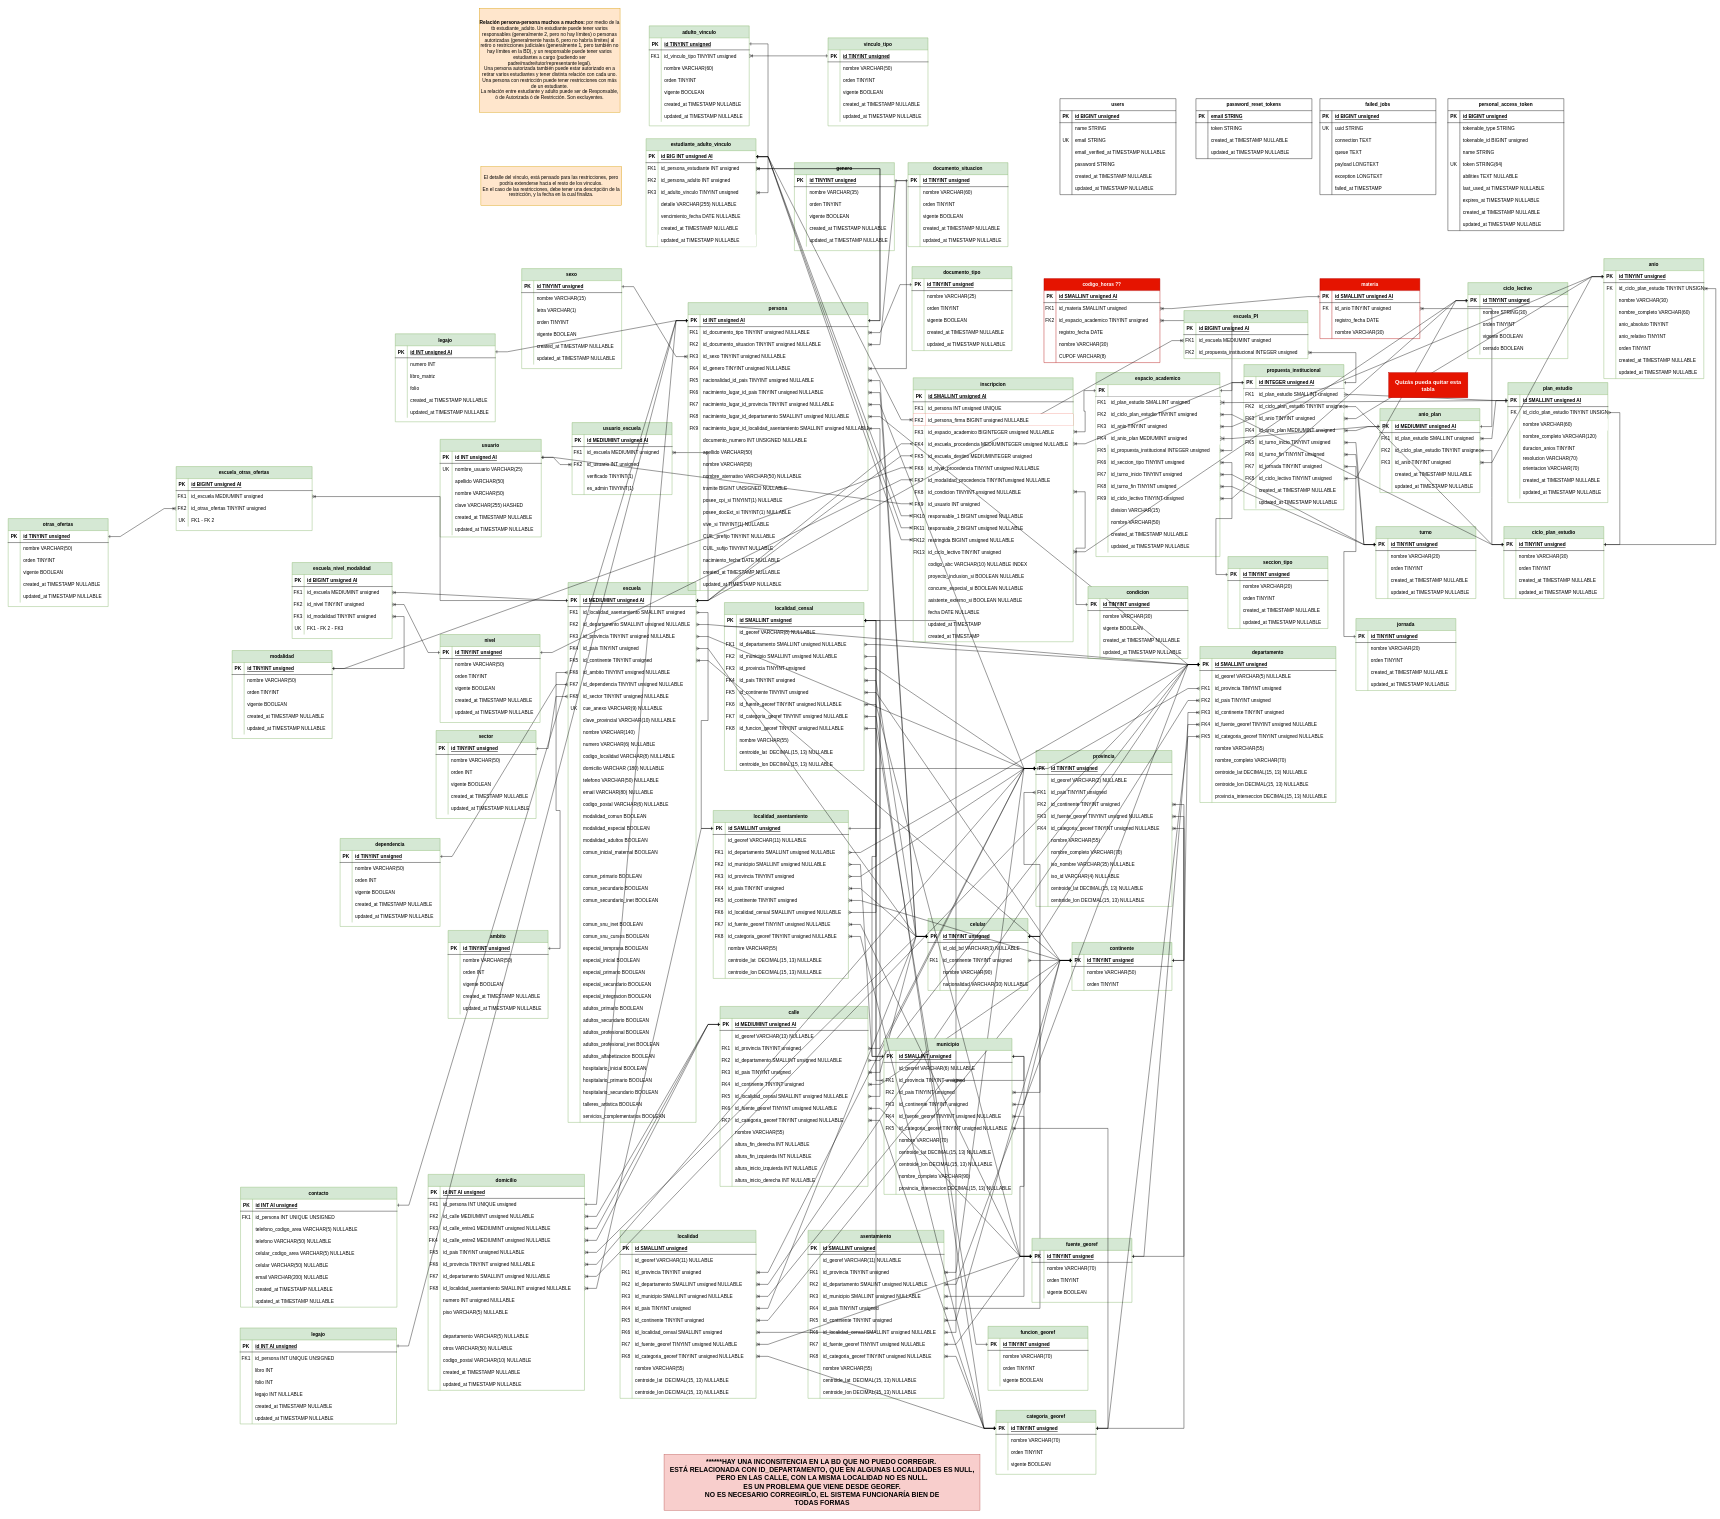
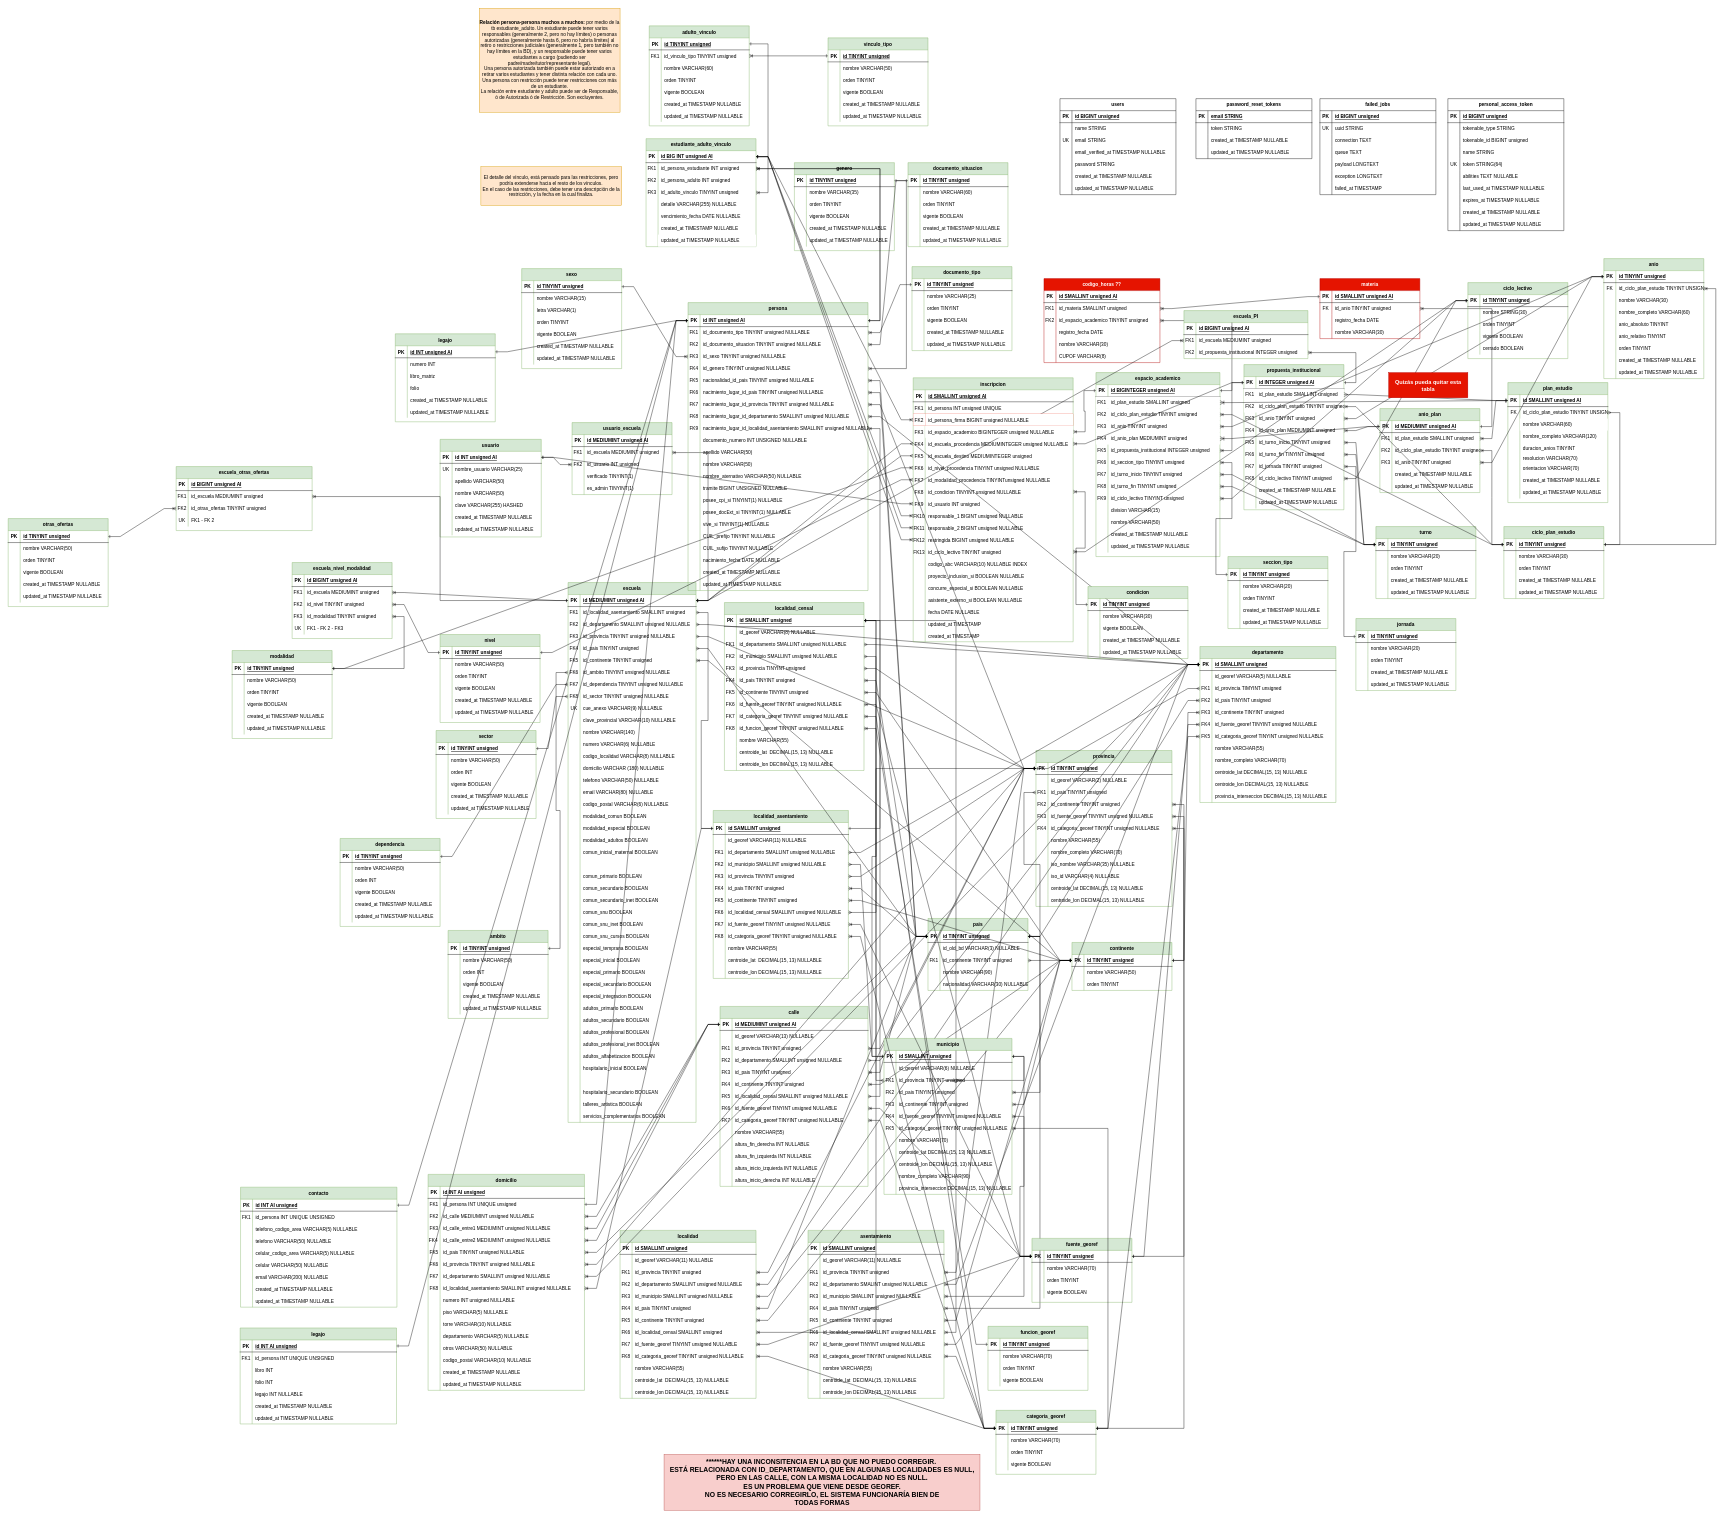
node "id BIGINTEGER unsigned AI": added
node "comun_snu BOOLEAN": added
node "celular": label "celular" -> "pais"
node "hospitalario_primario BOOLEAN": removed
node "torre VARCHAR(10) NULLABLE": added
